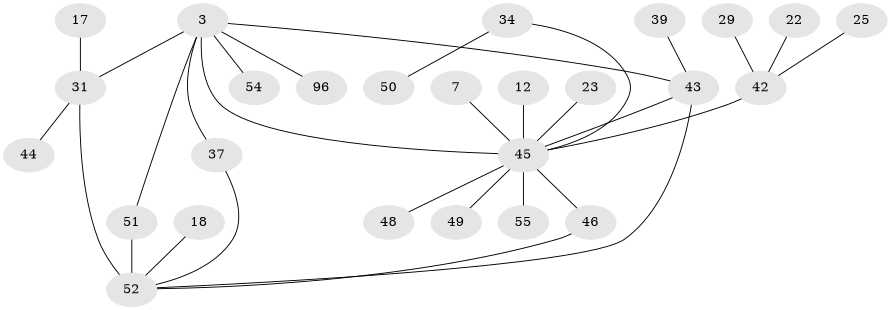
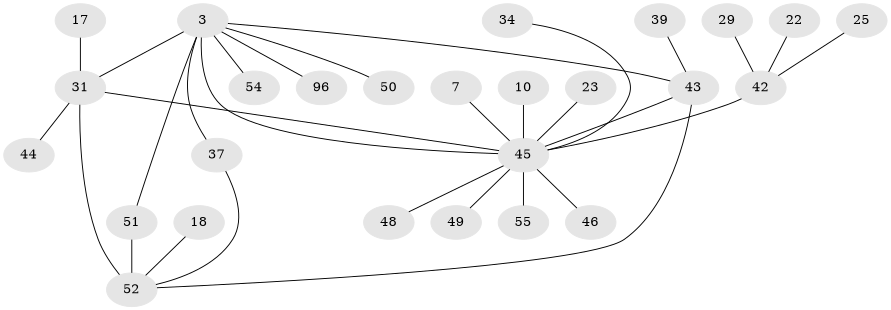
edge "34" -- "50": now "3" -- "50"
node "12": label "12" -> "10"
edge "31" -- "45": added
edge "46" -- "52": removed
